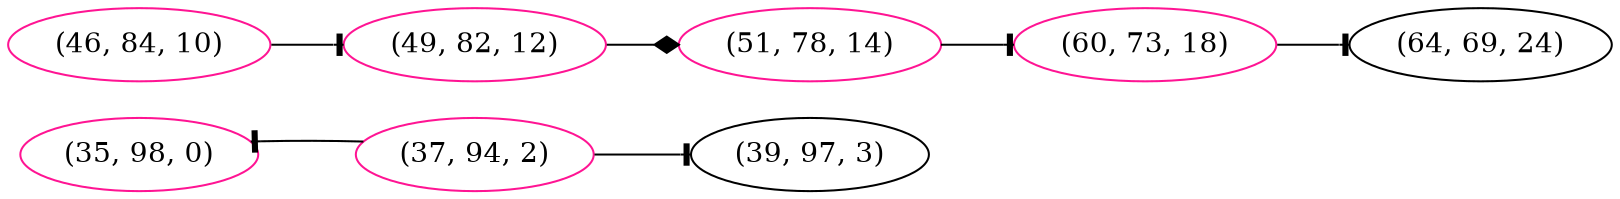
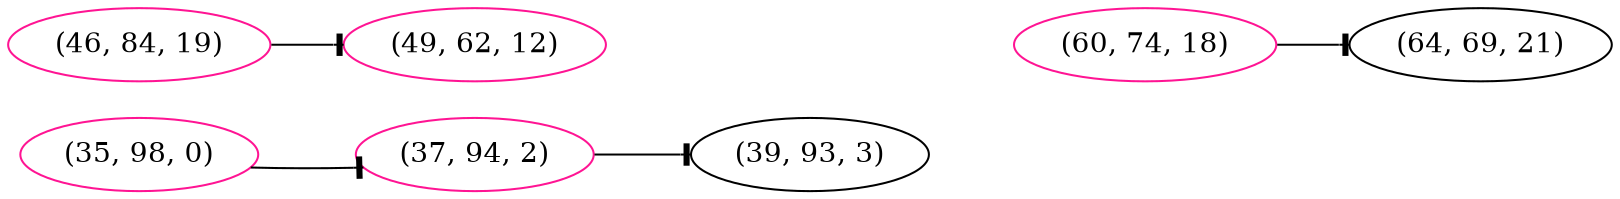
node "(46, 84, 10)": label "(46, 84, 10)" -> "(46, 84, 19)"
node "(49, 82, 12)": label "(49, 82, 12)" -> "(49, 62, 12)"
node "(51, 78, 14)": removed
node "(60, 73, 18)": label "(60, 73, 18)" -> "(60, 74, 18)"
node "(64, 69, 24)": label "(64, 69, 24)" -> "(64, 69, 21)"
edge "(37, 94, 2)" -> "(35, 98, 0)": reversed
node "(39, 97, 3)": label "(39, 97, 3)" -> "(39, 93, 3)"
